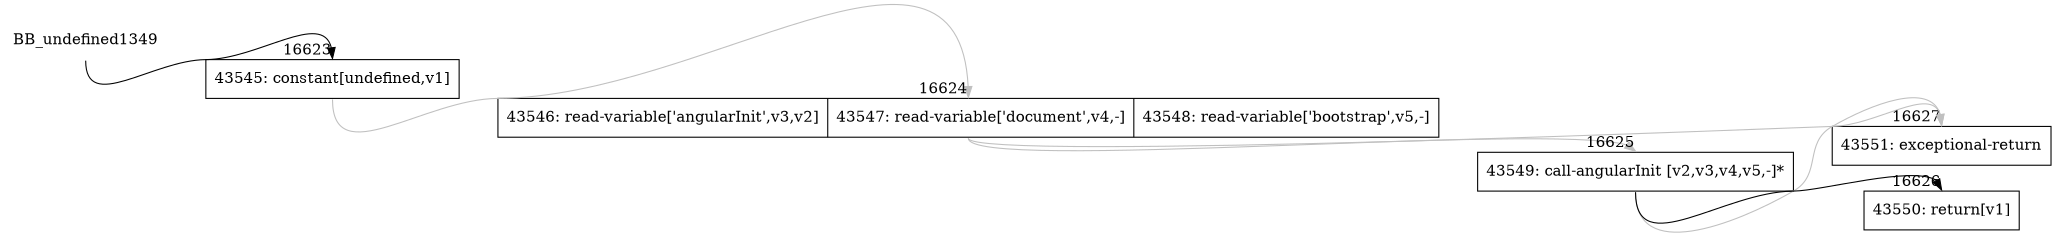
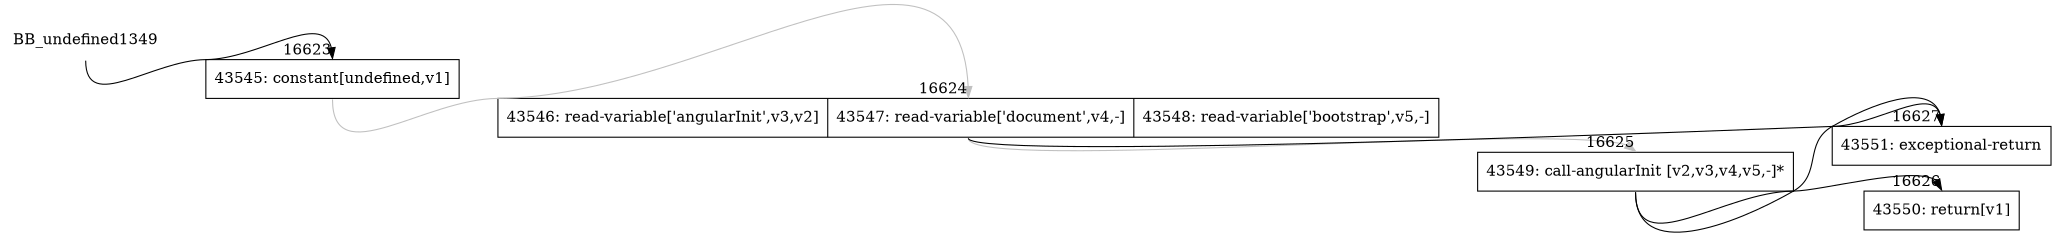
edge "43546: read-variable['angularInit',v3,v2]" -> "43551: exceptional-return": color gray -> black
edge "43549: call-angularInit [v2,v3,v4,v5,-]*" -> "43551: exceptional-return": color gray -> black
